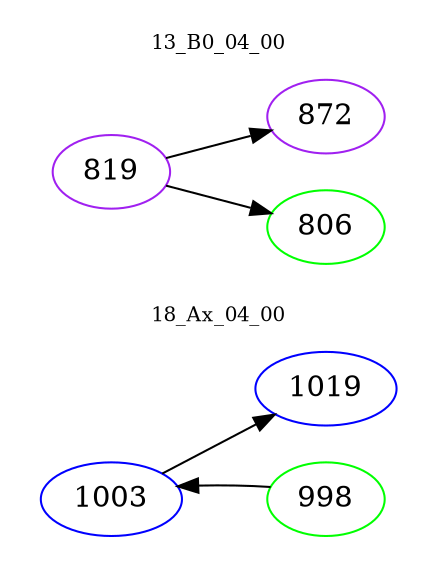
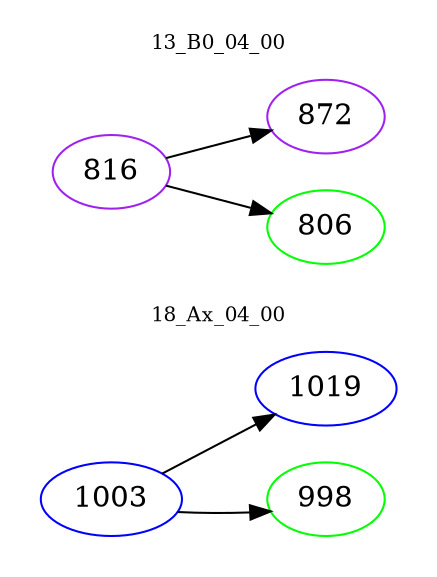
node "819": label "819" -> "816"
edge "998" -> "1003": reversed
